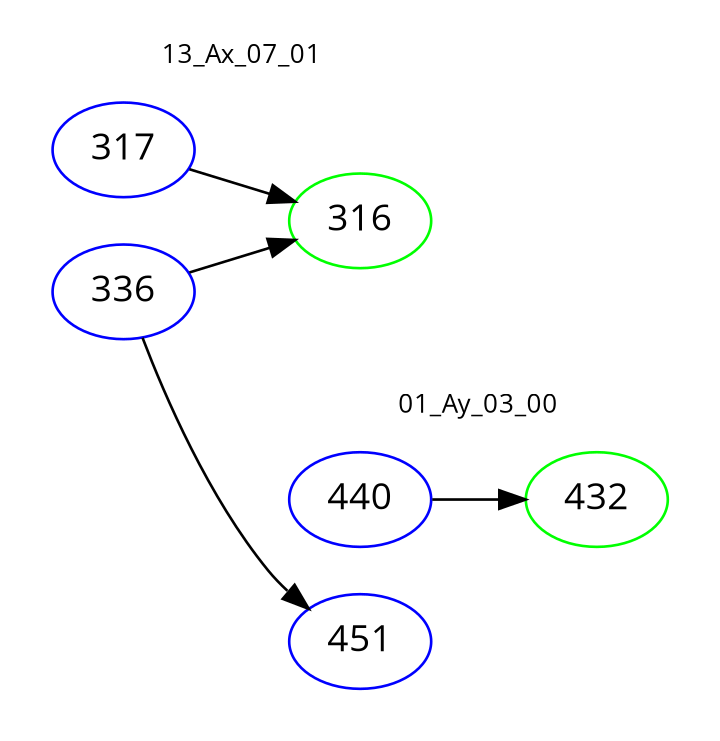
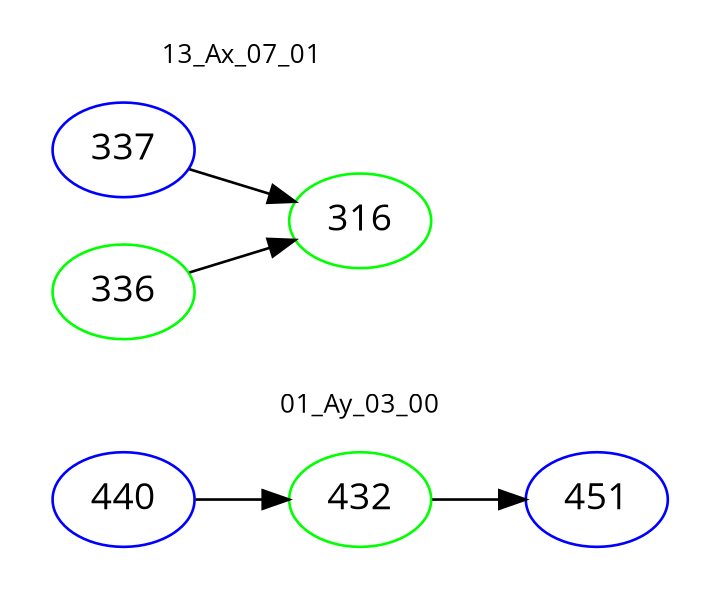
node "317": label "317" -> "337"
node "336": color blue -> green
edge "336" -> "451": now "432" -> "451"
